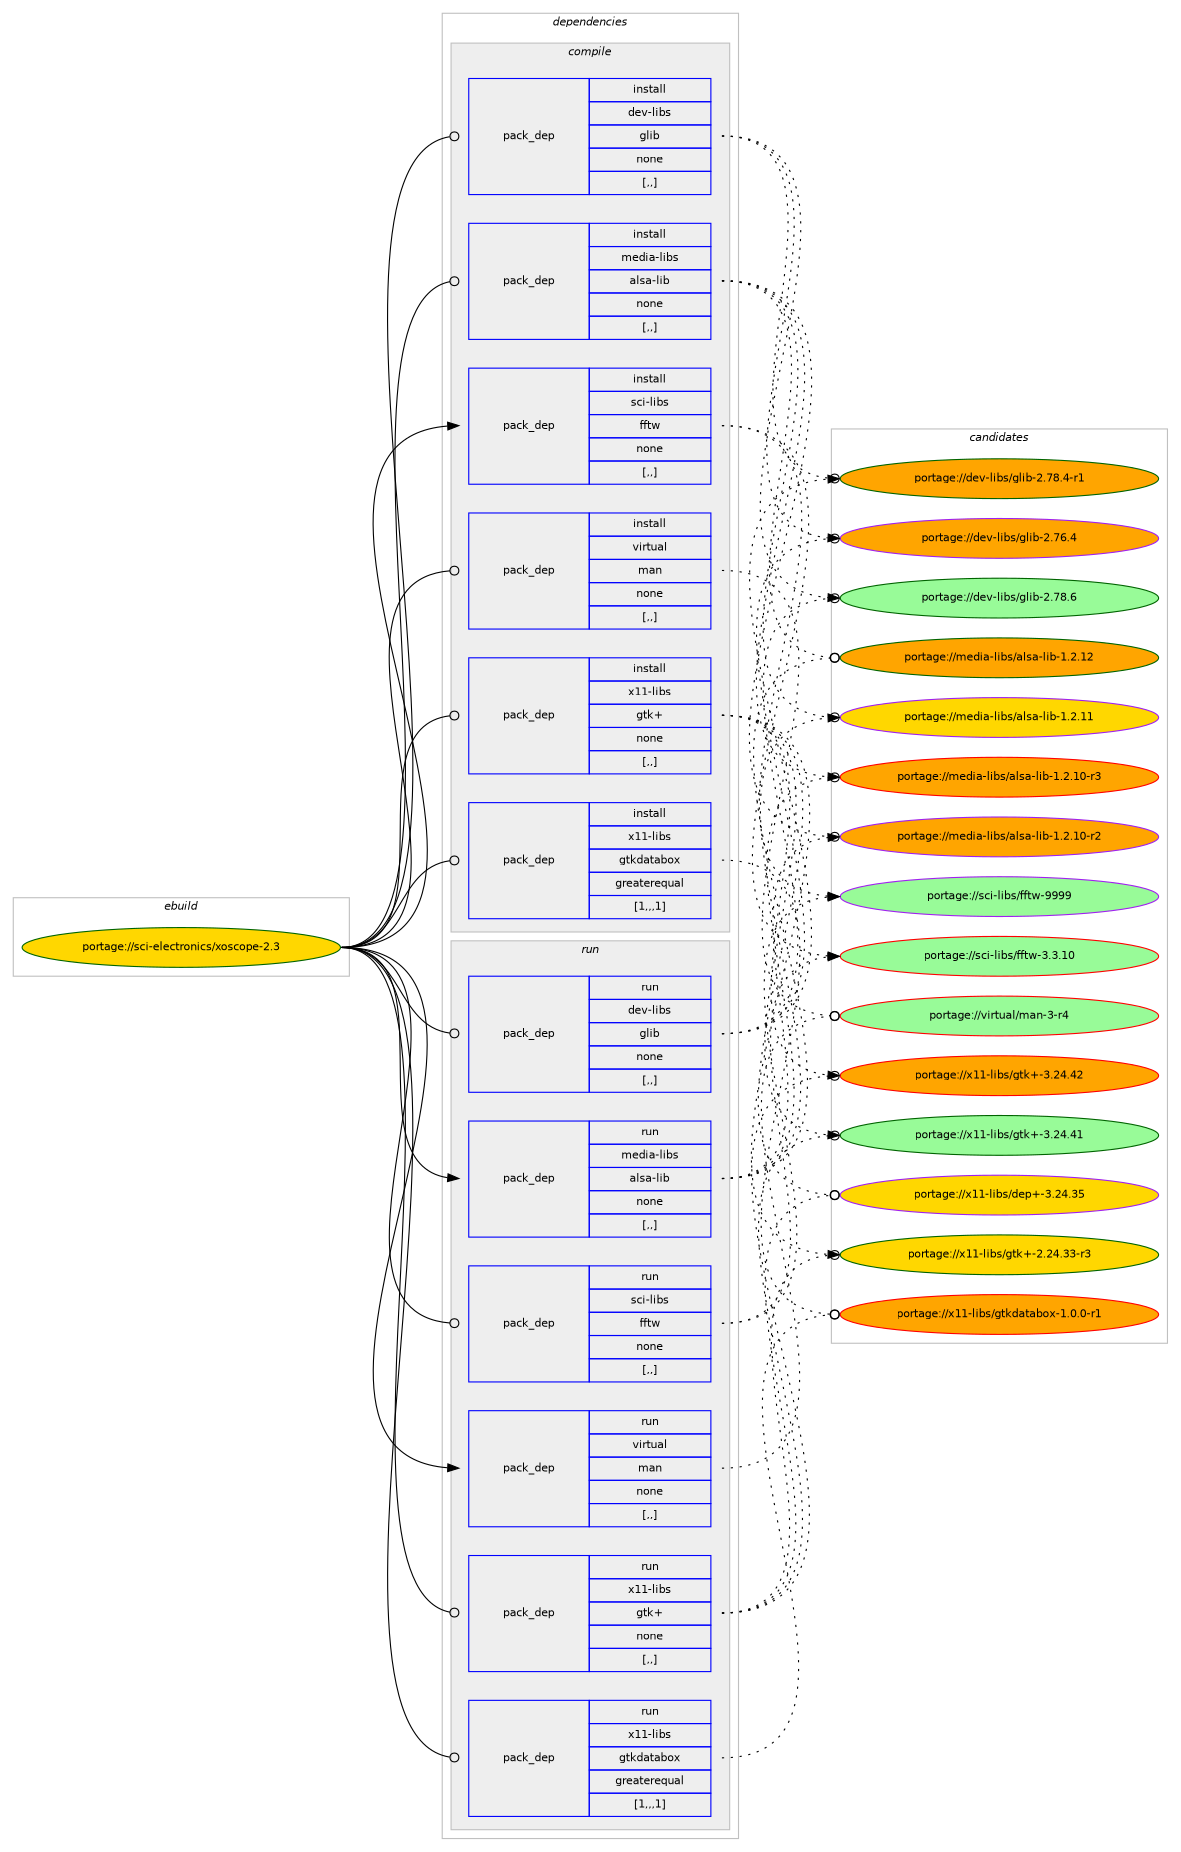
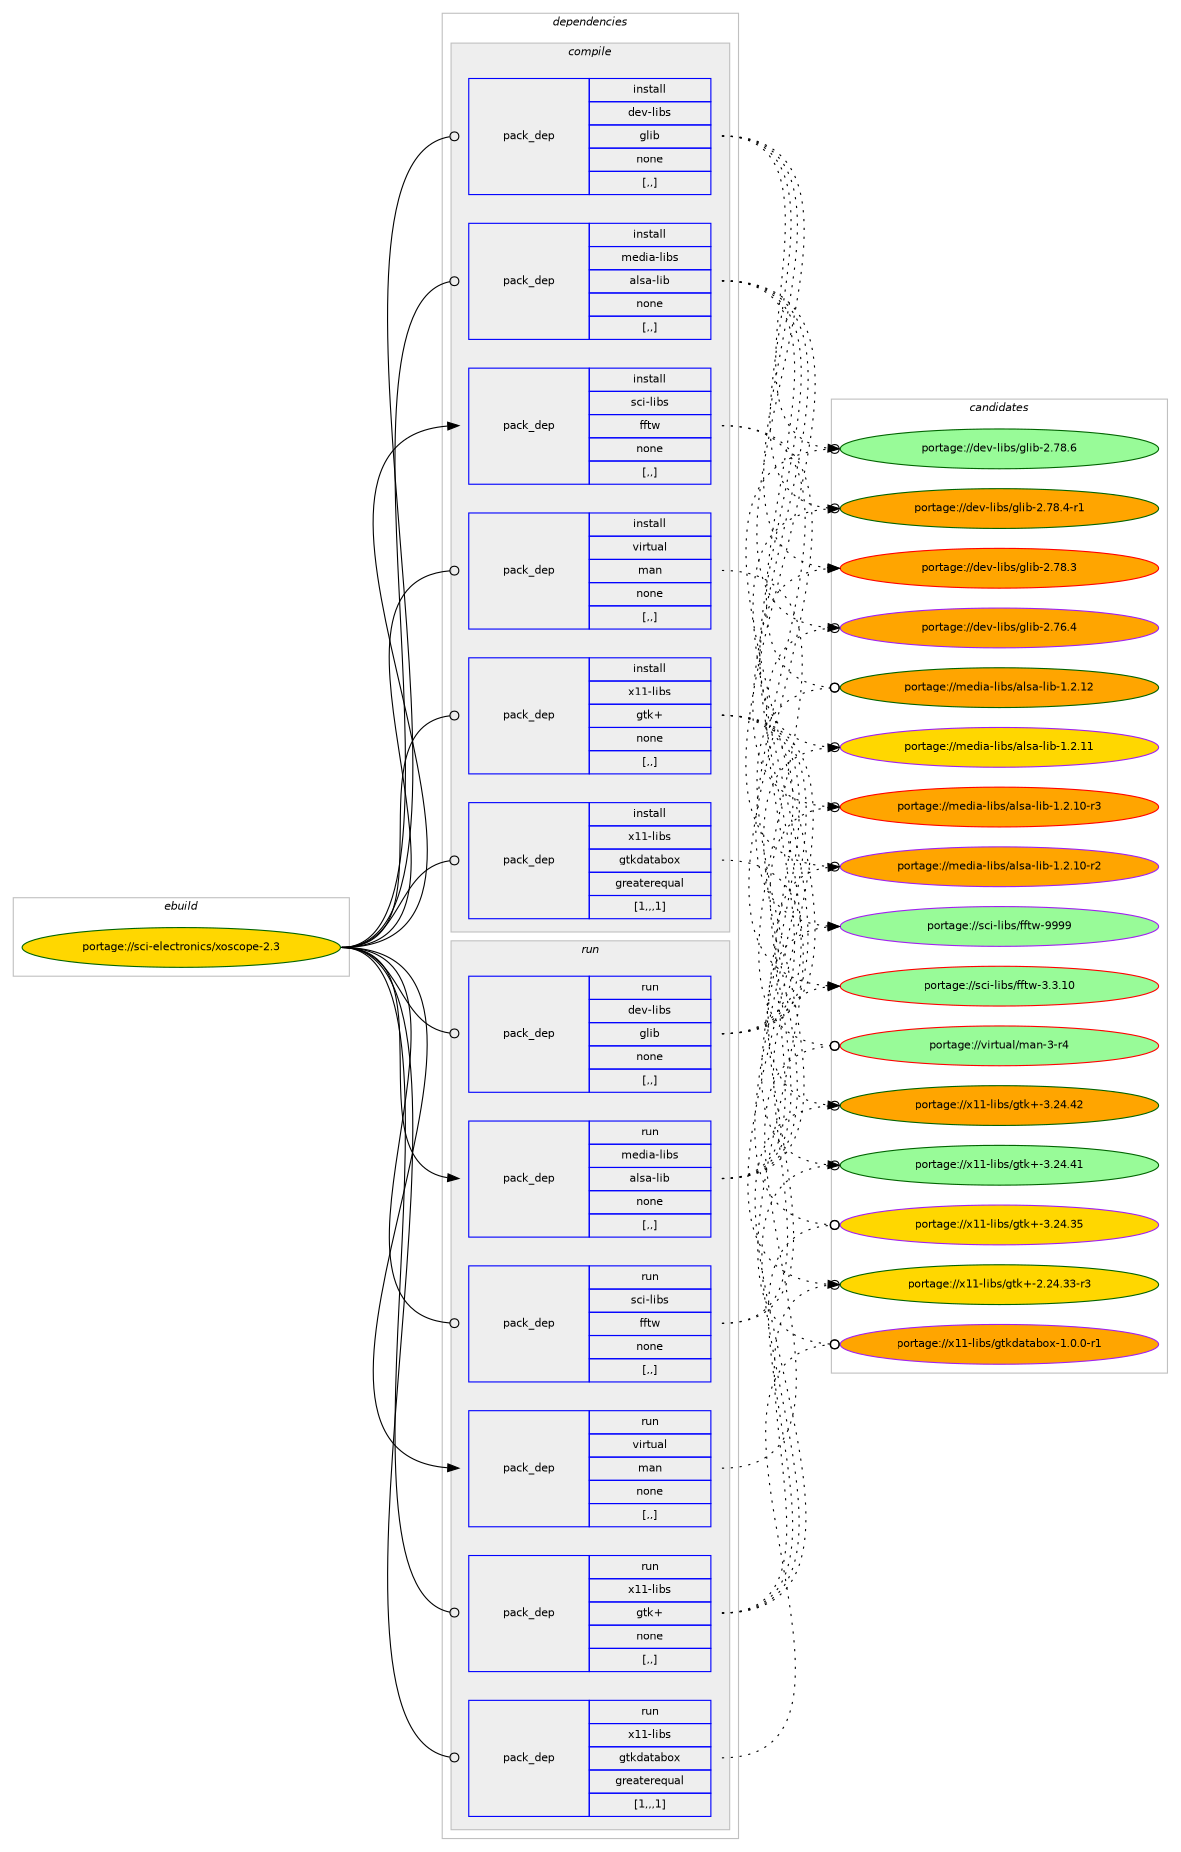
node "portage://dev-libs/glib-2.78.3": added
node "portage://x11-libs/gtk+-3.24.42": color red -> darkgreen
node "portage://x11-libs/dep+-3.24.35": label "portage://x11-libs/dep+-3.24.35" -> "portage://x11-libs/gtk+-3.24.35"
node "portage://x11-libs/gtkdatabox-1.0.0-r1": color red -> purple
